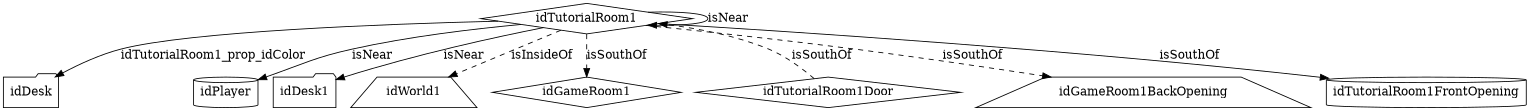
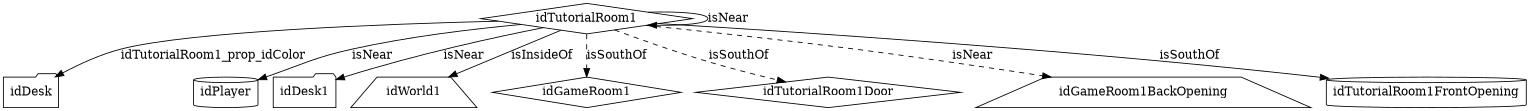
edge "idTutorialRoom1Door" -> "idTutorialRoom1": reversed
edge "idTutorialRoom1" -> "idWorld1": style dashed -> solid
edge "idTutorialRoom1" -> "idGameRoom1BackOpening": label "isSouthOf" -> "isNear"
